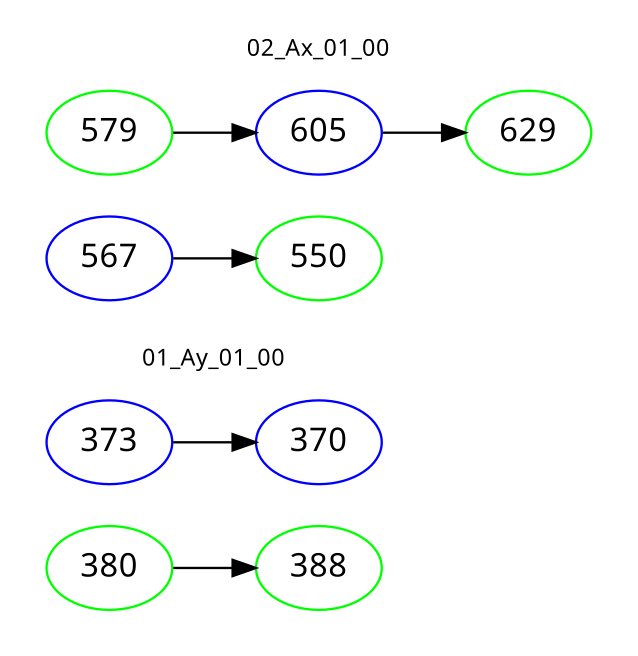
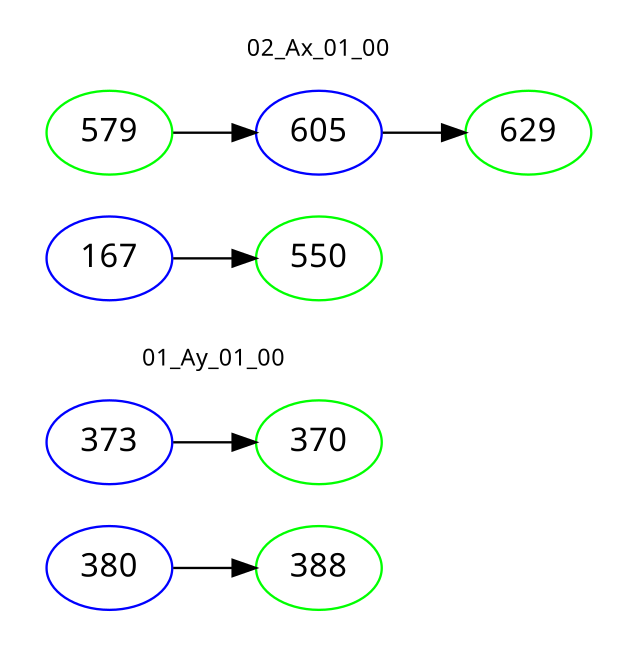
node "567": label "567" -> "167"
node "370": color blue -> green
node "380": color green -> blue
